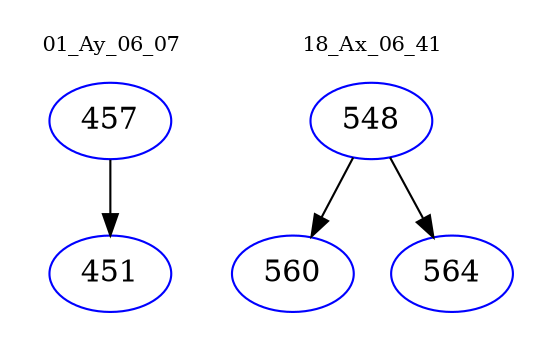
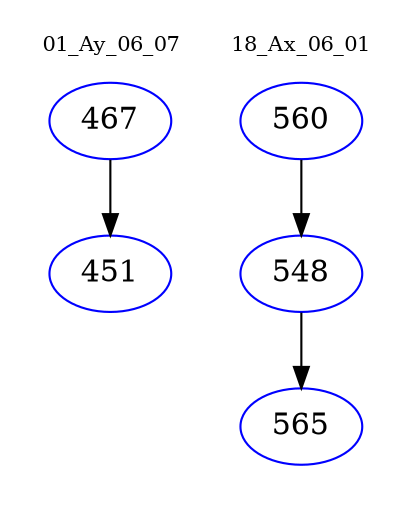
cluster "18_Ax_06_41": label "18_Ax_06_41" -> "18_Ax_06_01"
node "457": label "457" -> "467"
edge "548" -> "560": reversed
node "564": label "564" -> "565"
